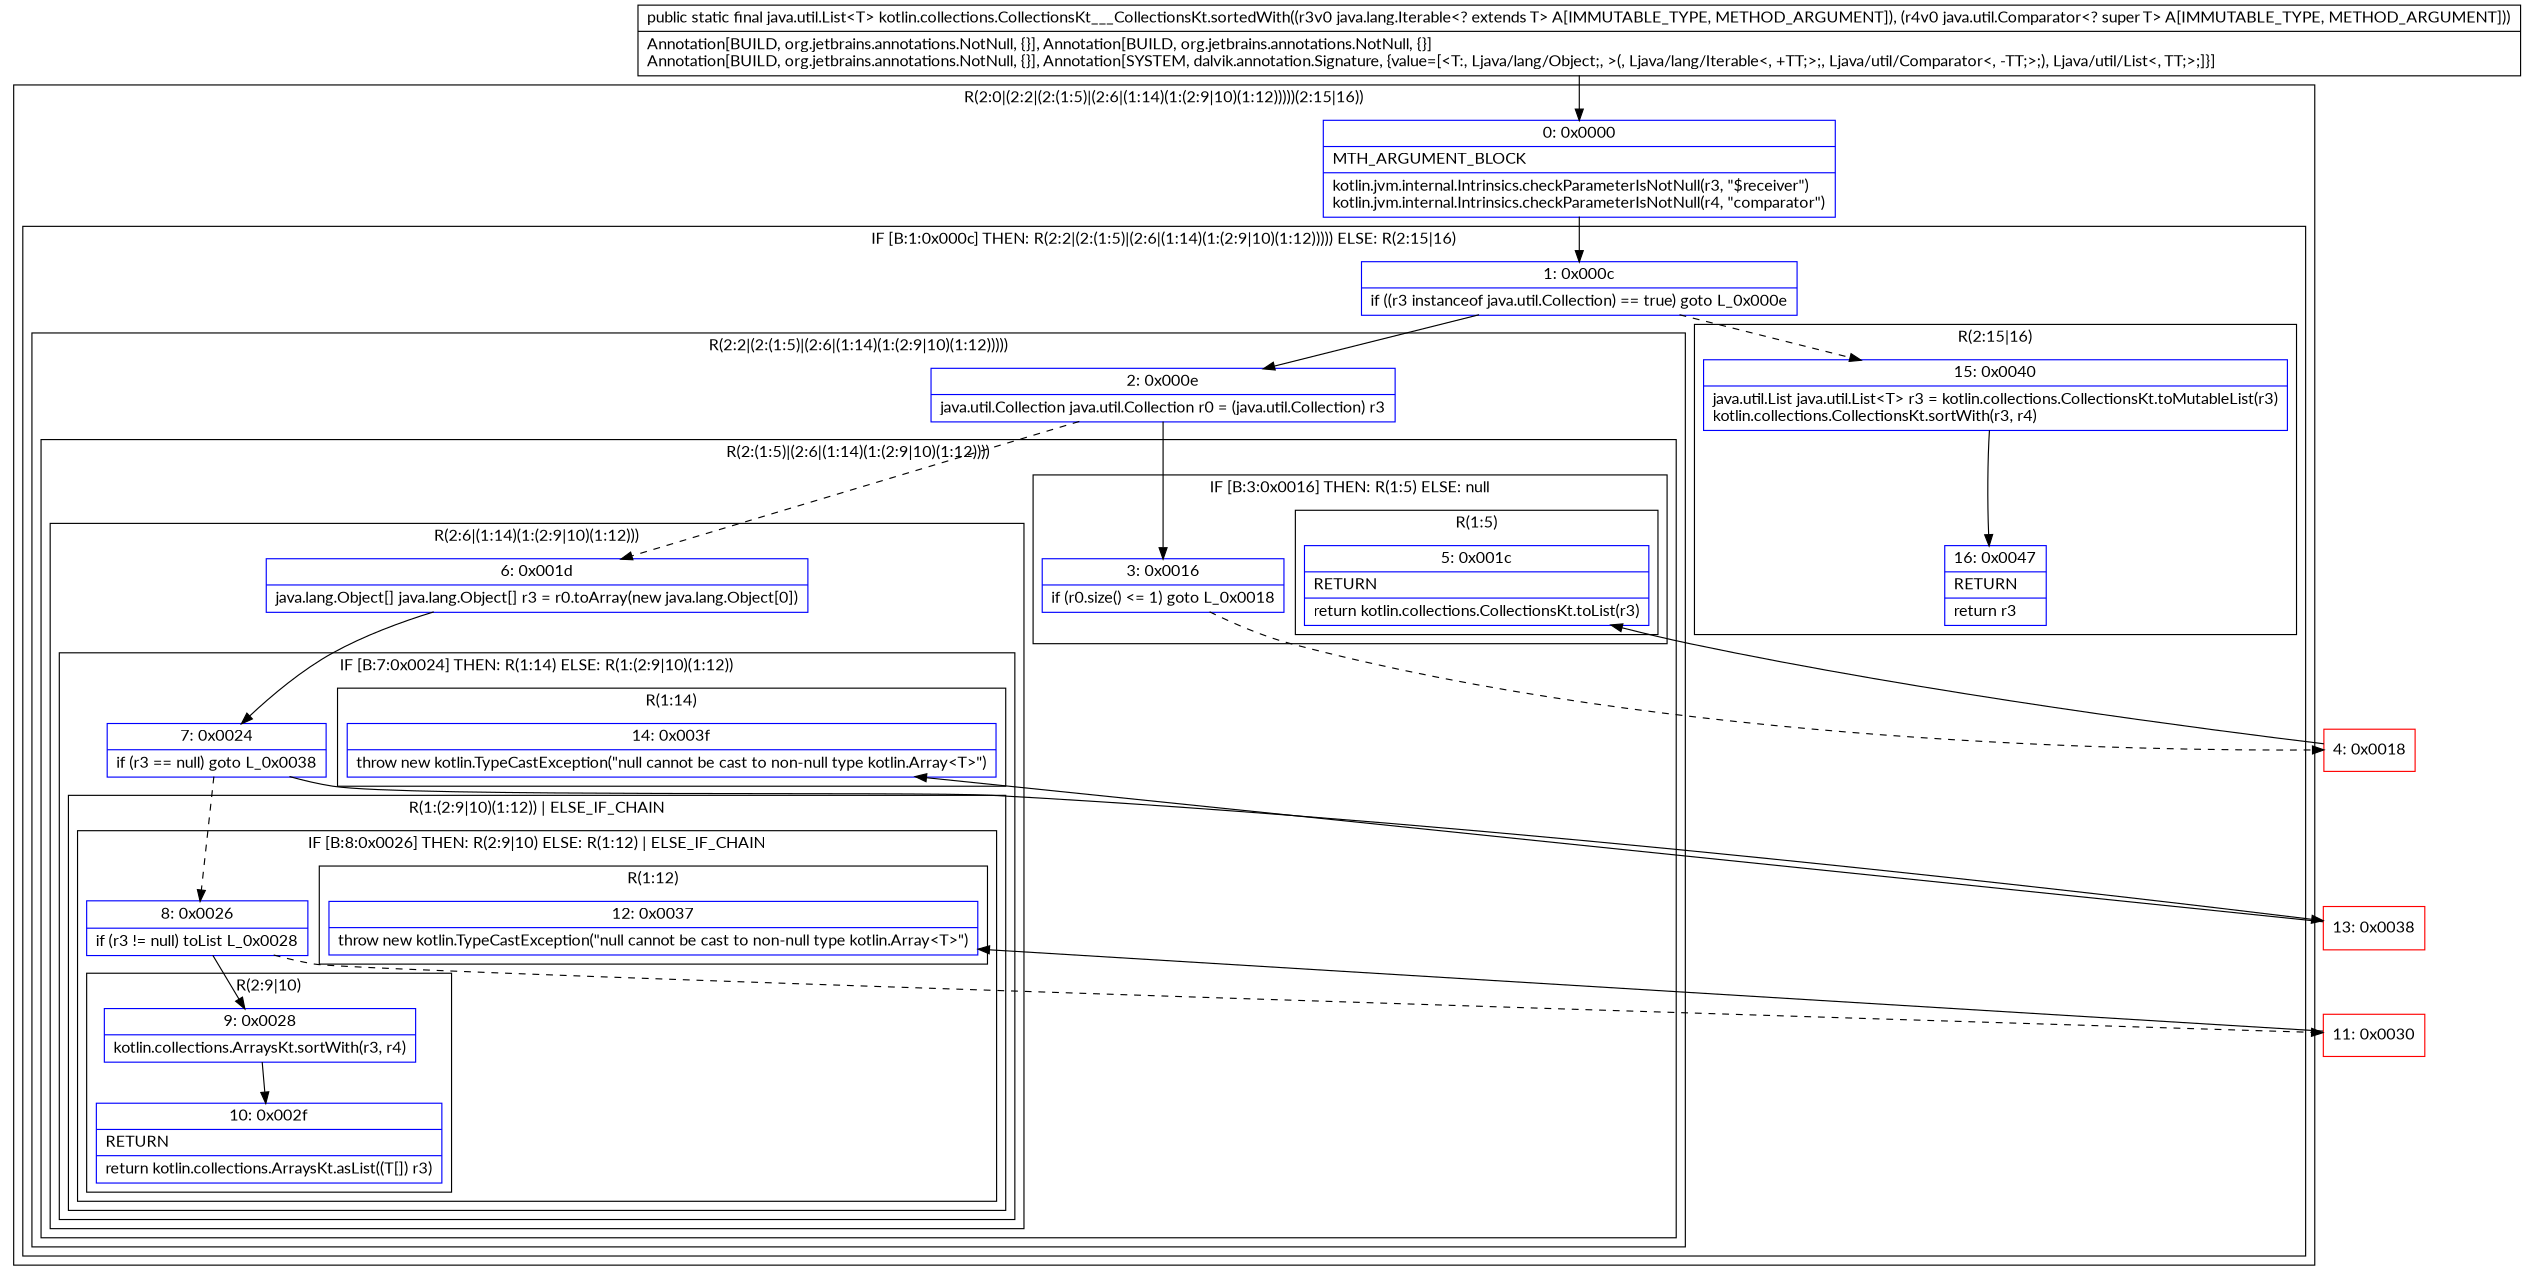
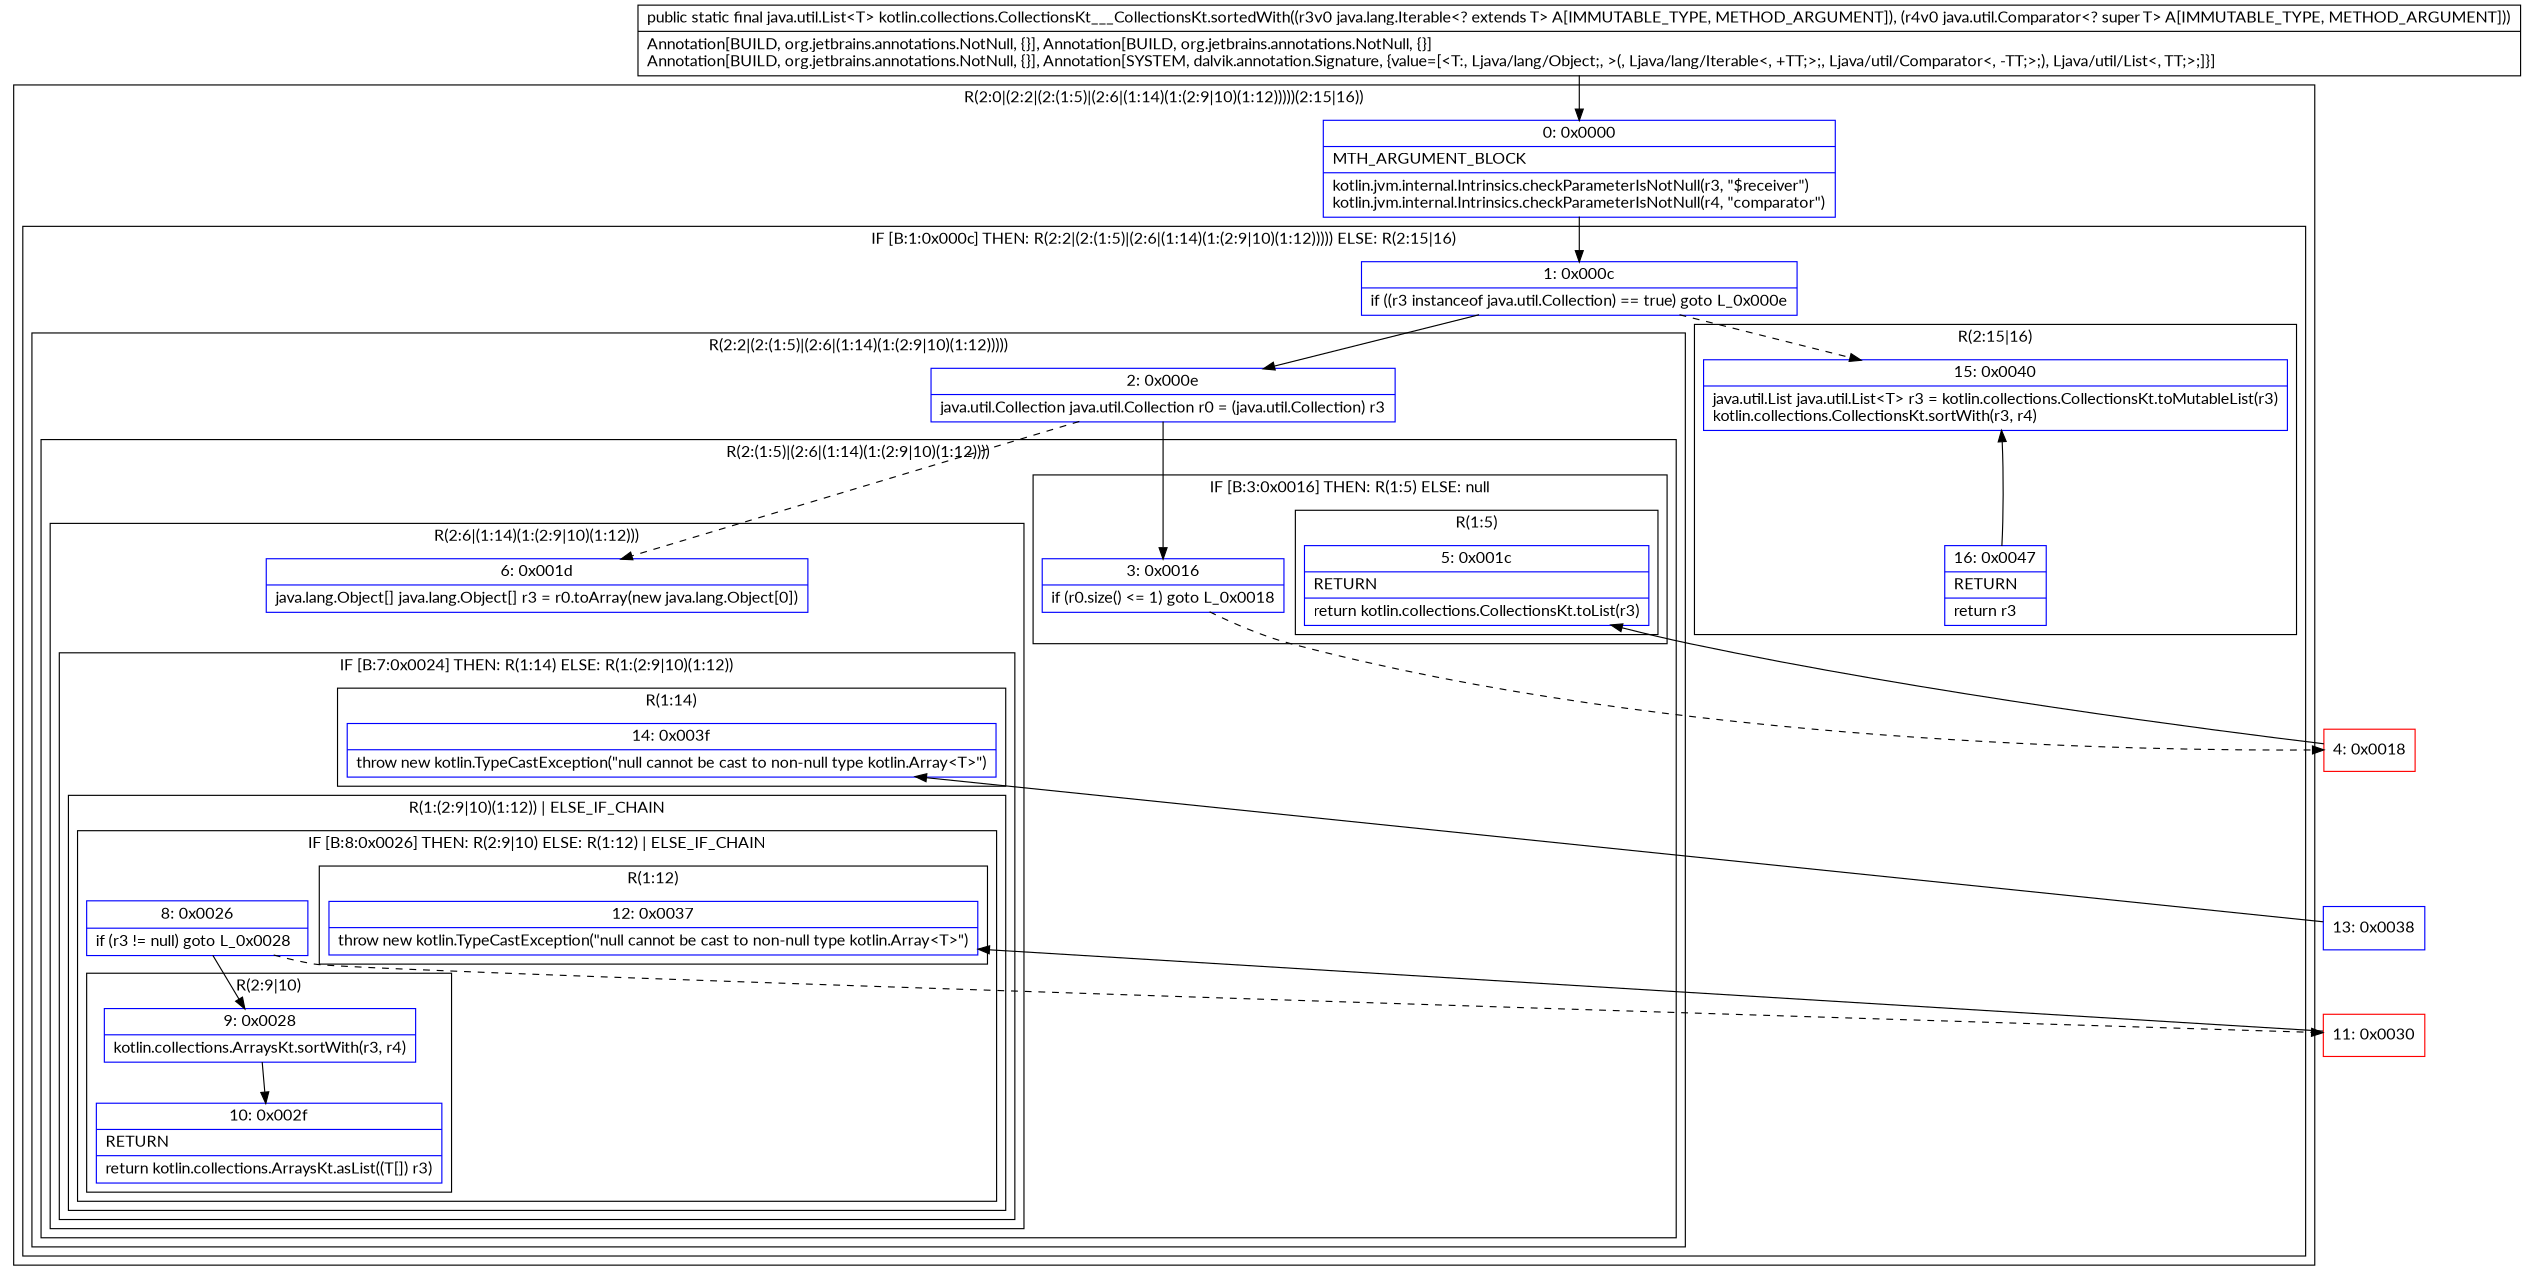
edge "15: 0x0040" -> "16: 0x0047": reversed
node "7: 0x0024": removed
node "13: 0x0038": color red -> blue
node "8: 0x0026": text "if (r3 != null) toList L_0x0028" -> "if (r3 != null) goto L_0x0028"
